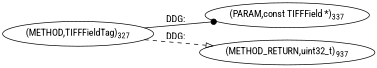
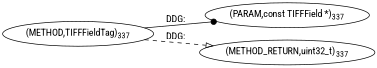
node "(METHOD,TIFFFieldTag)": text "327" -> "337"
node "(METHOD_RETURN,uint32_t)": text "937" -> "337"
